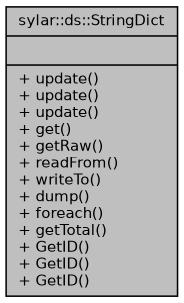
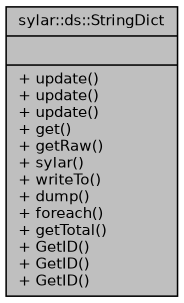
node "sylar::ds::StringDict": text "+ readFrom()" -> "+ sylar()"
